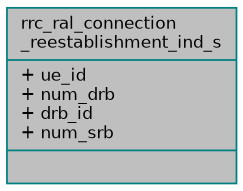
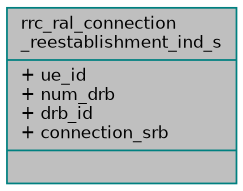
node "rrc_ral_connection": text "+ num_srb" -> "+ connection_srb"
